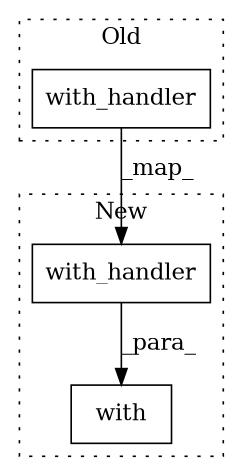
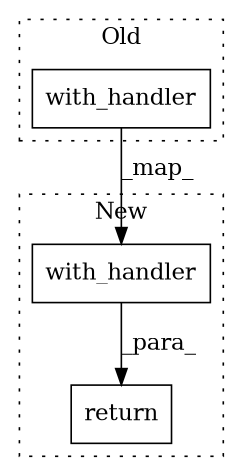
node "with": label "with" -> "return"
